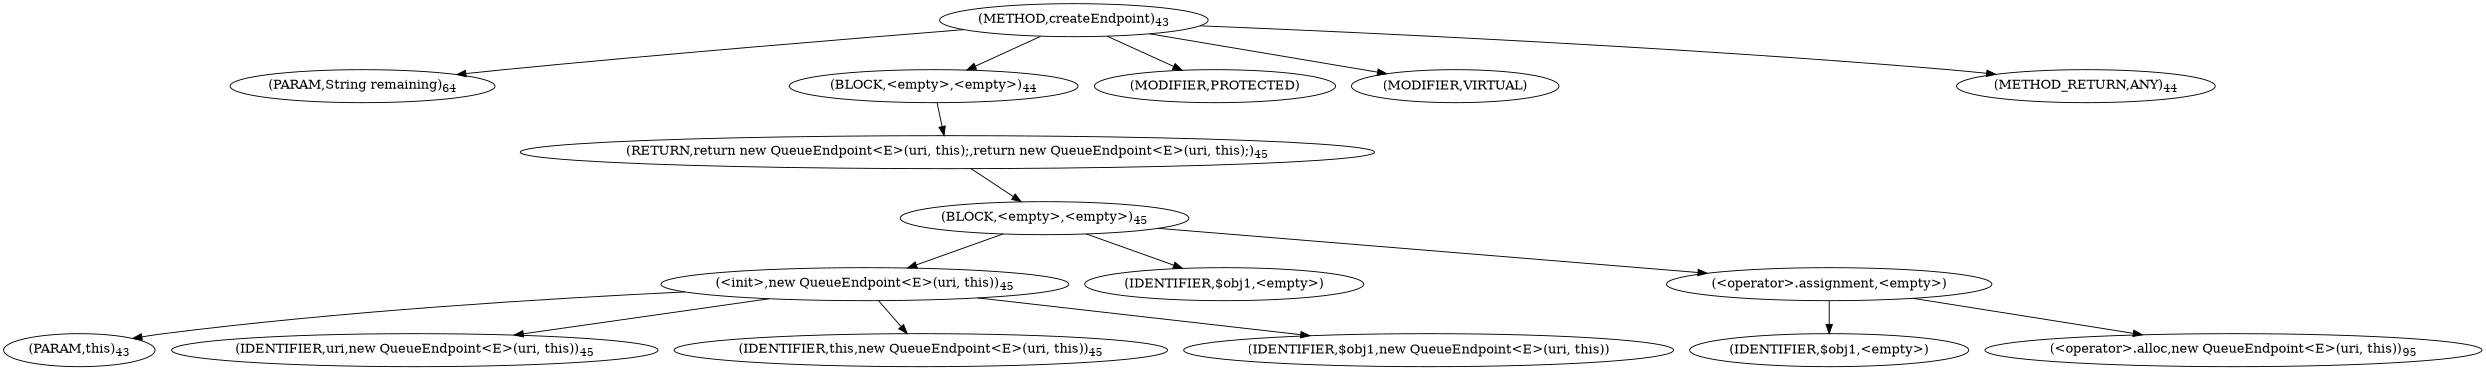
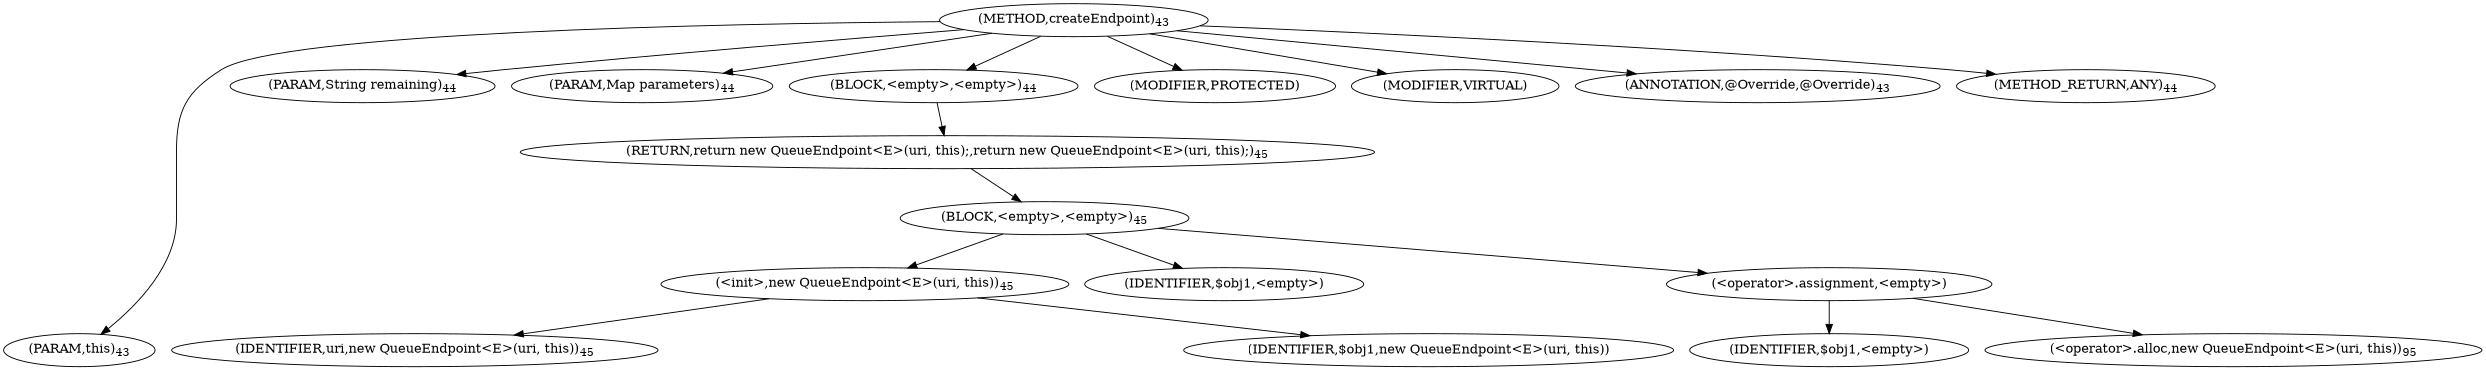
node "(PARAM,String remaining)": text "64" -> "44"
node "(PARAM,Map parameters)": added
node "(ANNOTATION,@Override,@Override)": added
edge "(<init>,new QueueEndpoint<E>(uri, this))" -> "(PARAM,this)": now "(METHOD,createEndpoint)" -> "(PARAM,this)"
node "(IDENTIFIER,this,new QueueEndpoint<E>(uri, this))": removed
